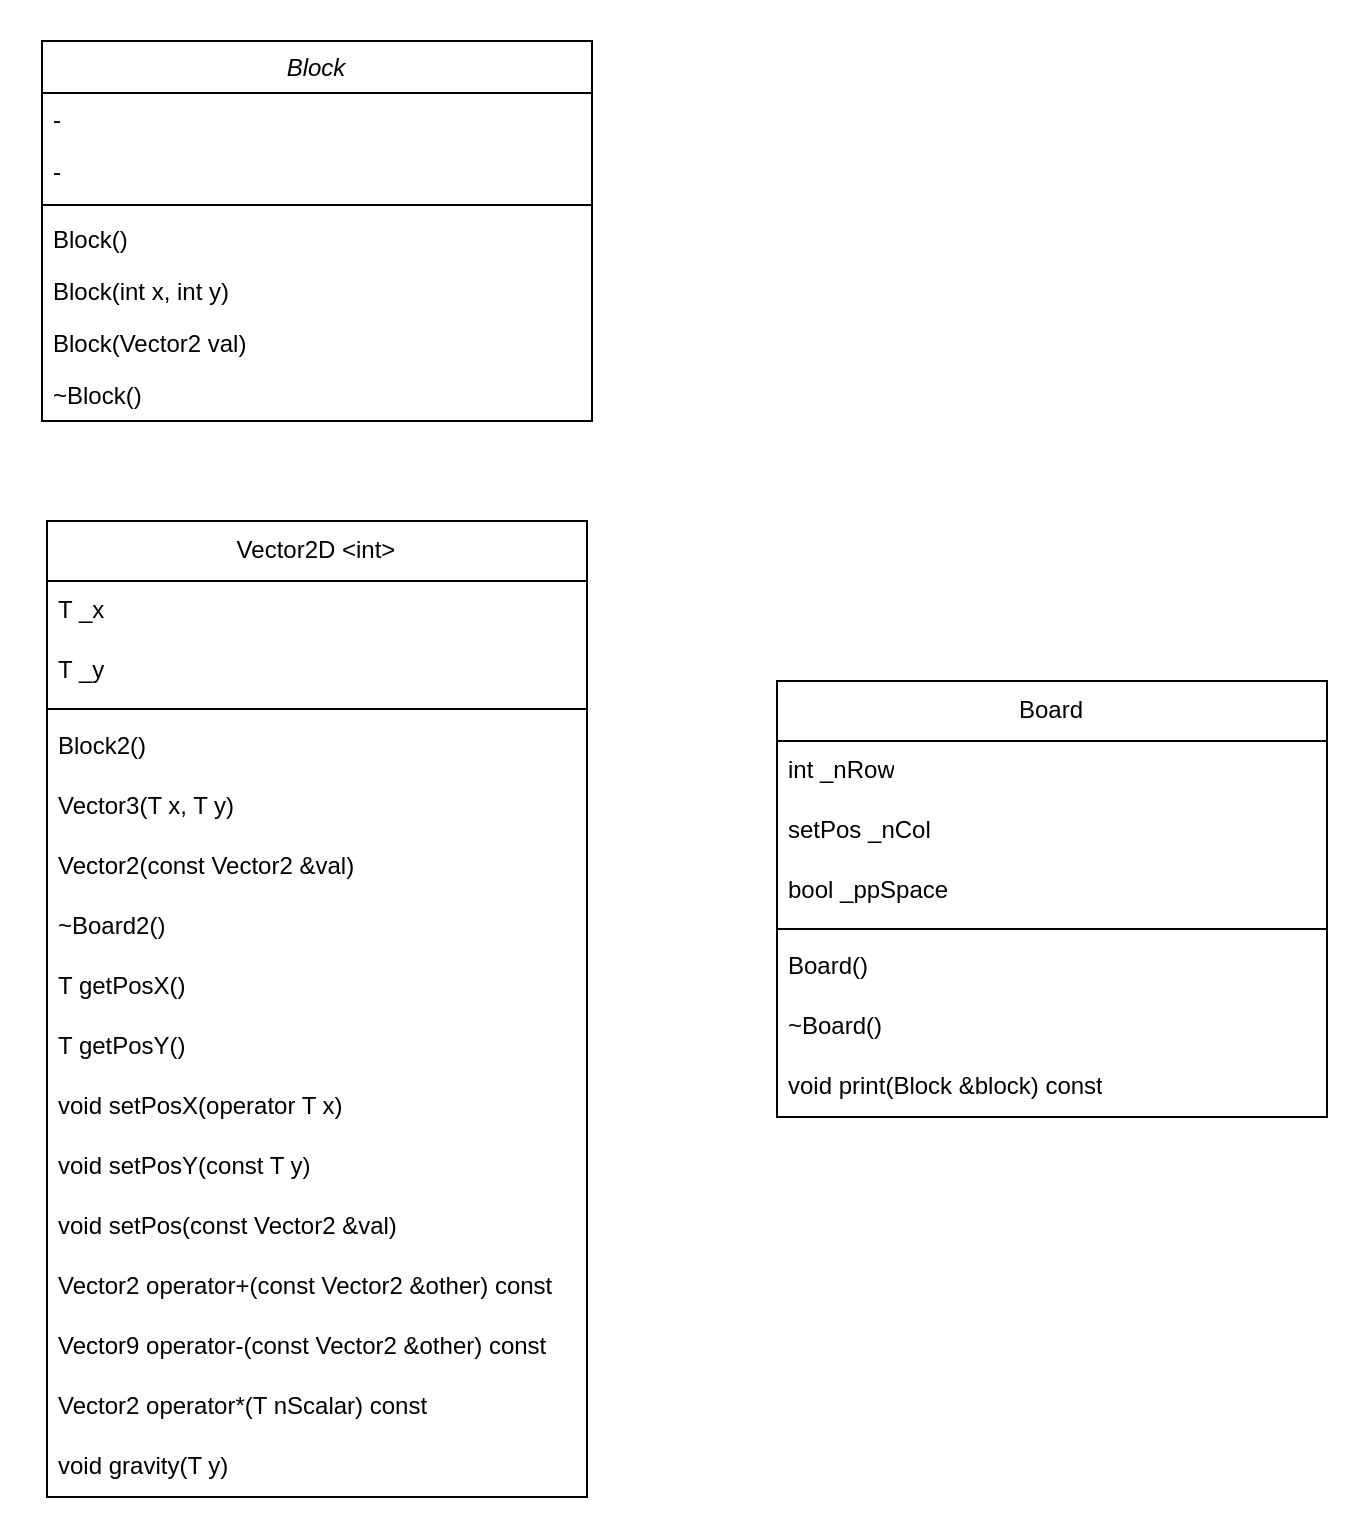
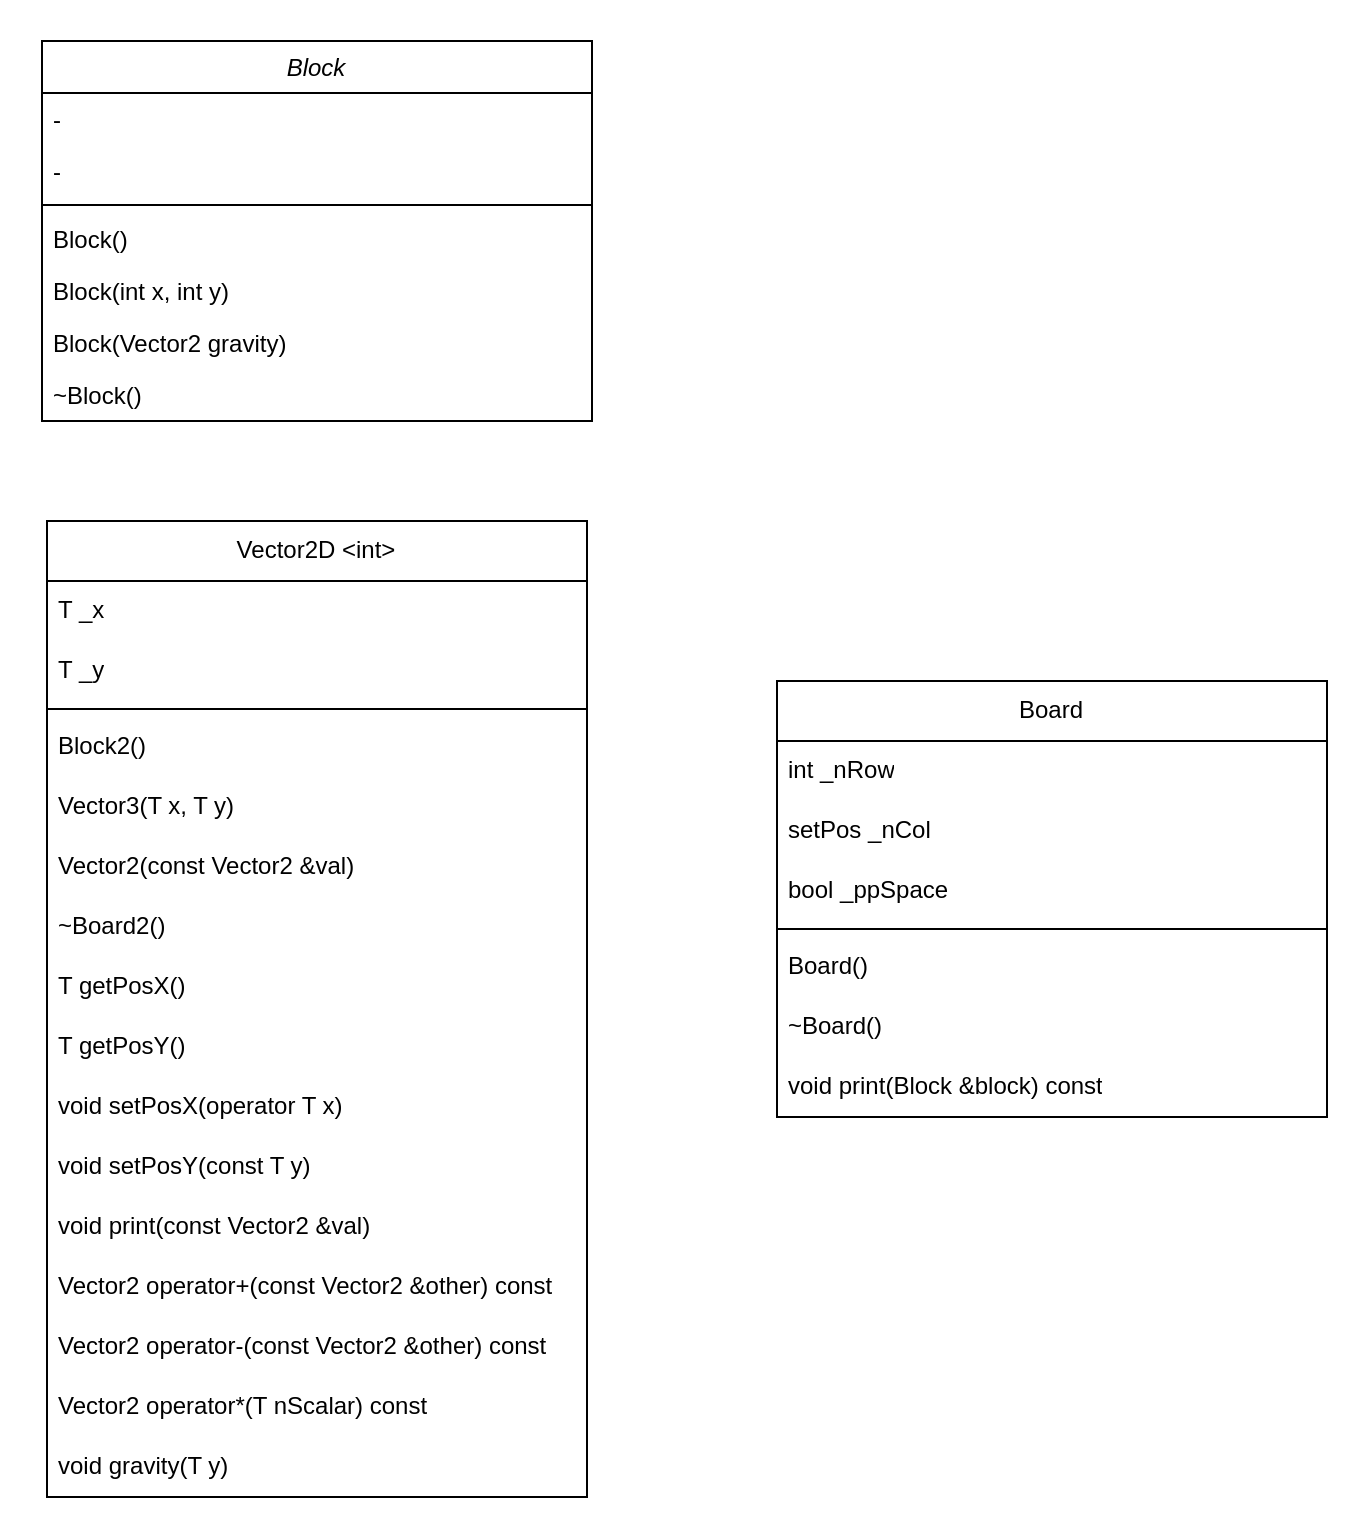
node "Block(Vector2 val)": label "Block(Vector2 val)" -> "Block(Vector2 gravity)"
node "void setPos(const Vector2 &val)": label "void setPos(const Vector2 &val)" -> "void print(const Vector2 &val)"
node "Vector9 operator-(const Vector2 &other) const": label "Vector9 operator-(const Vector2 &other) const" -> "Vector2 operator-(const Vector2 &other) const"
